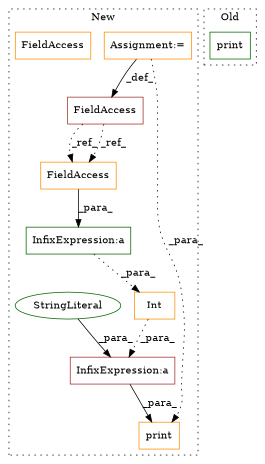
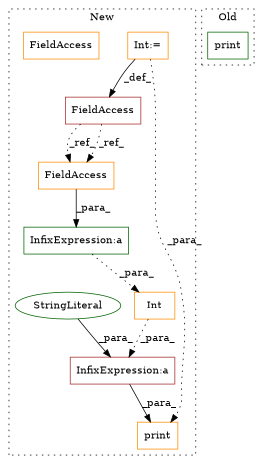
node "Assignment:=": label "Assignment:=" -> "Int:="
